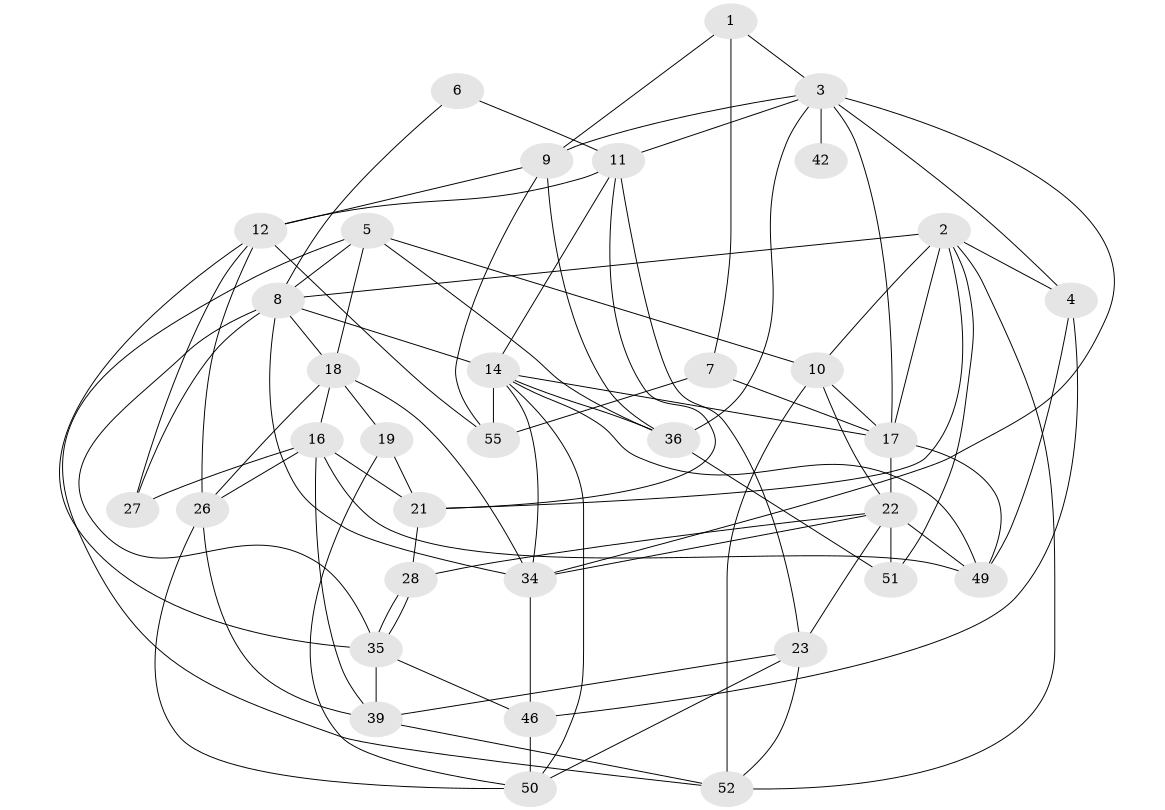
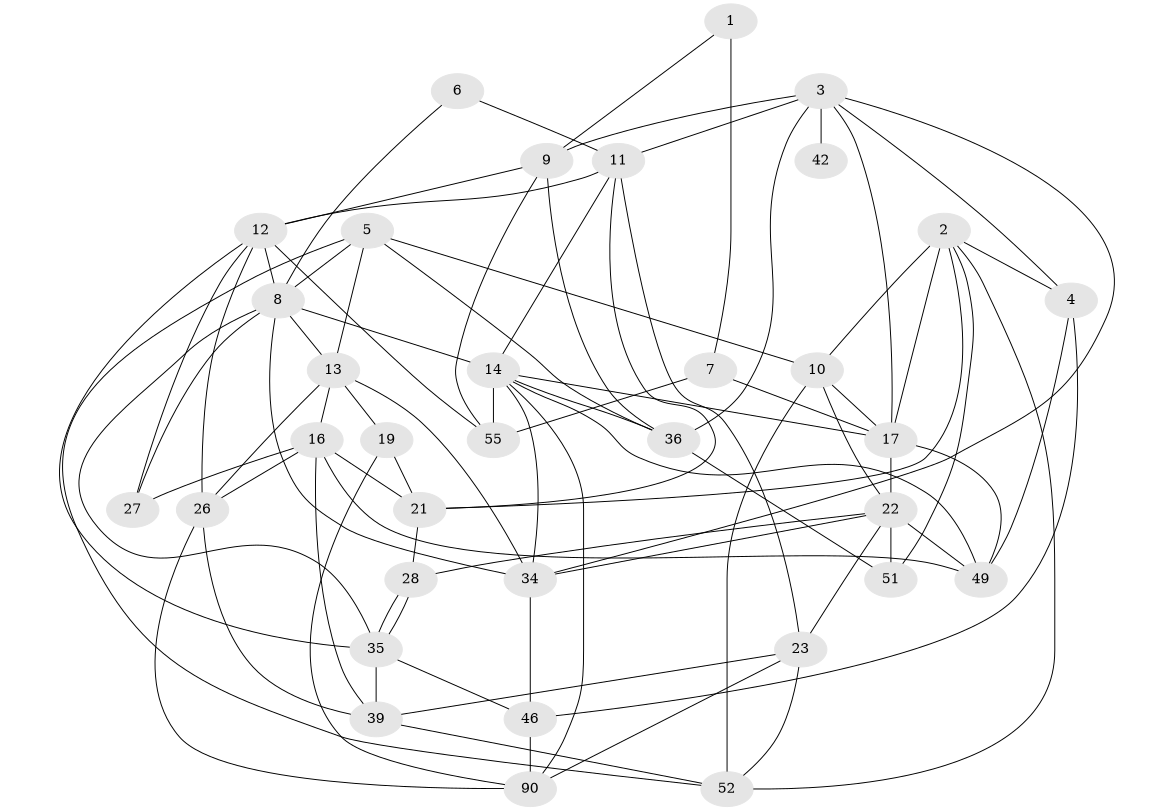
edge "1" -- "3": removed
edge "2" -- "8": now "12" -- "8"
node "18": label "18" -> "13"
node "50": label "50" -> "90"
